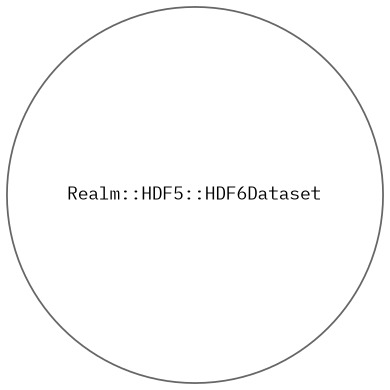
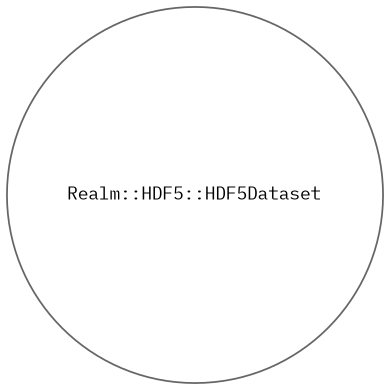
node "Realm::HDF5::HDF6Dataset": label "Realm::HDF5::HDF6Dataset" -> "Realm::HDF5::HDF5Dataset"
